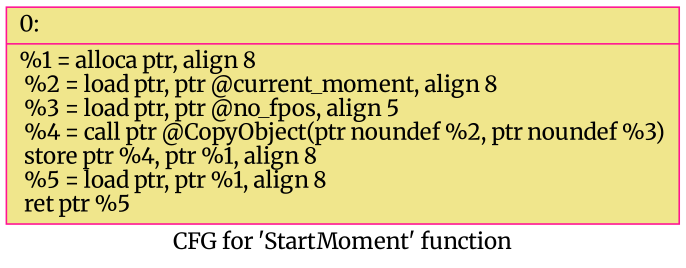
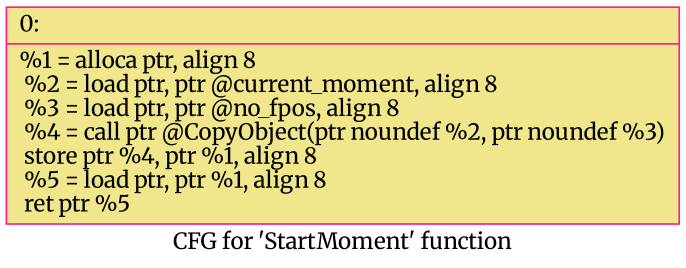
node "0:": text "%3 = load ptr, ptr @no_fpos, align 5" -> "%3 = load ptr, ptr @no_fpos, align 8"
